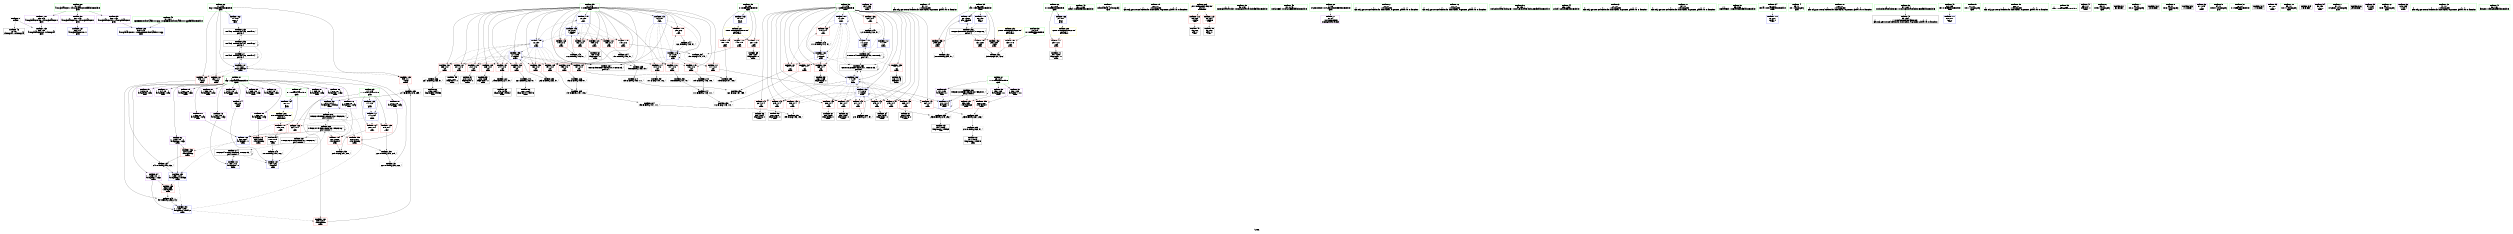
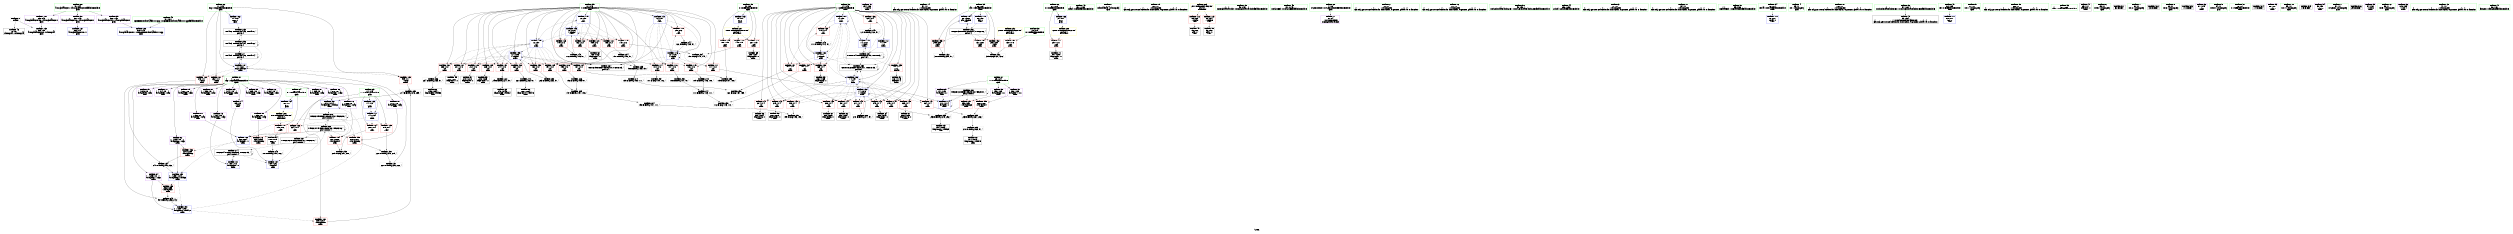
node "NodeID: 135": text "main" -> "handle"
